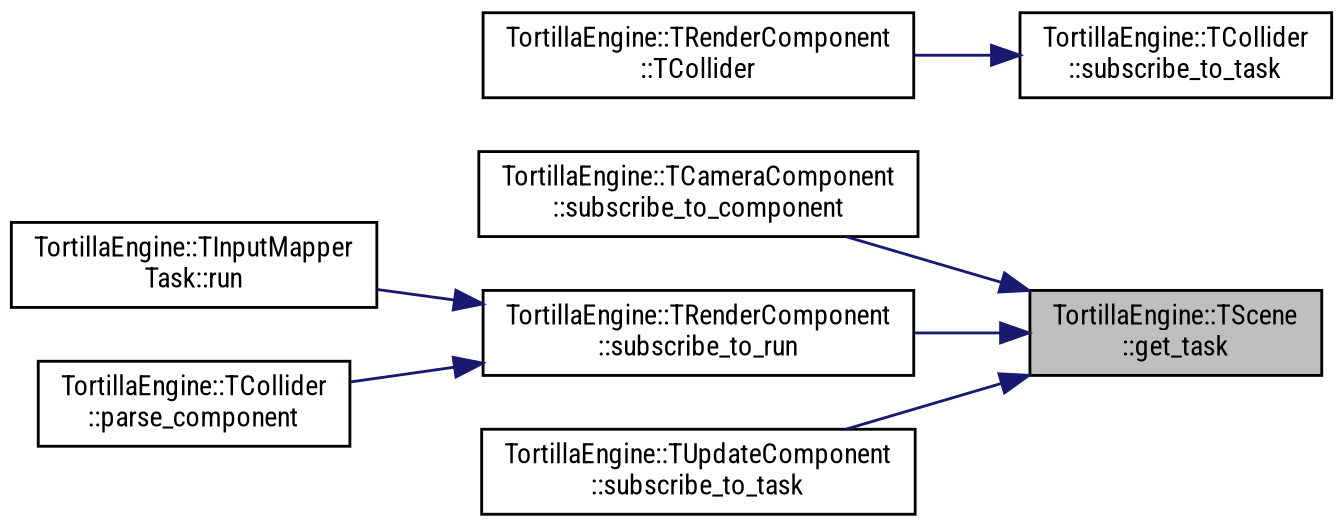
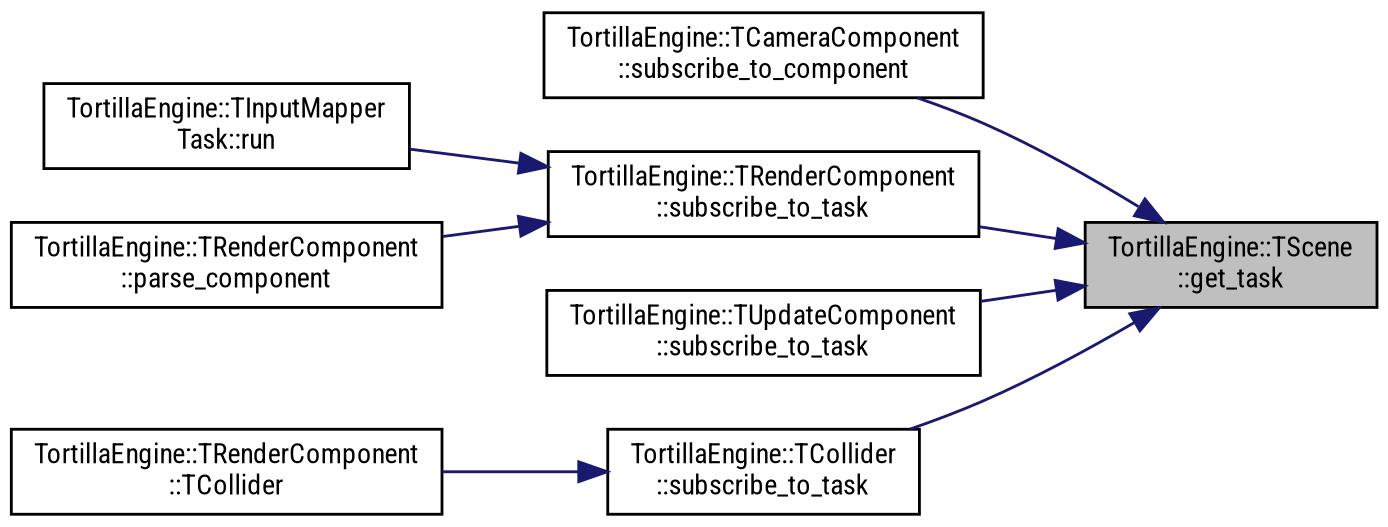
node "TortillaEngine::TRenderComponent ::subscribe_to_run": label "TortillaEngine::TRenderComponent ::subscribe_to_run" -> "TortillaEngine::TRenderComponent ::subscribe_to_task"
edge "TortillaEngine::TCollider ::subscribe_to_task" -> "TortillaEngine::TScene ::get_task": added
node "TortillaEngine::TCollider ::parse_component": label "TortillaEngine::TCollider ::parse_component" -> "TortillaEngine::TRenderComponent ::parse_component"
